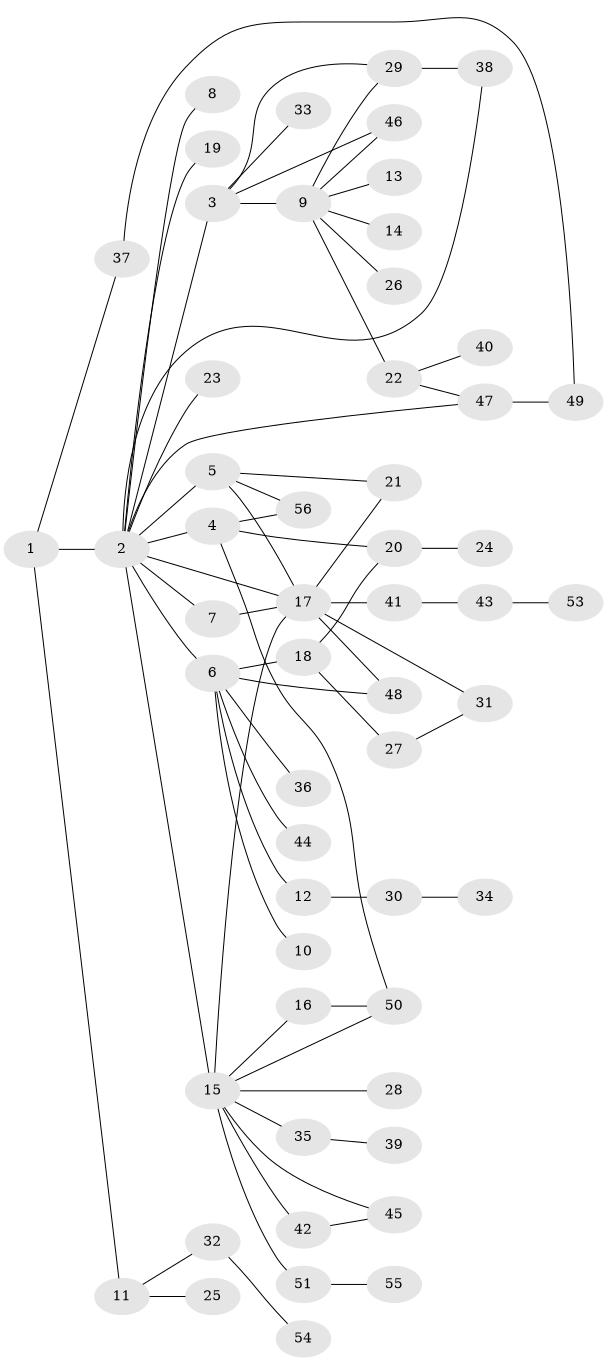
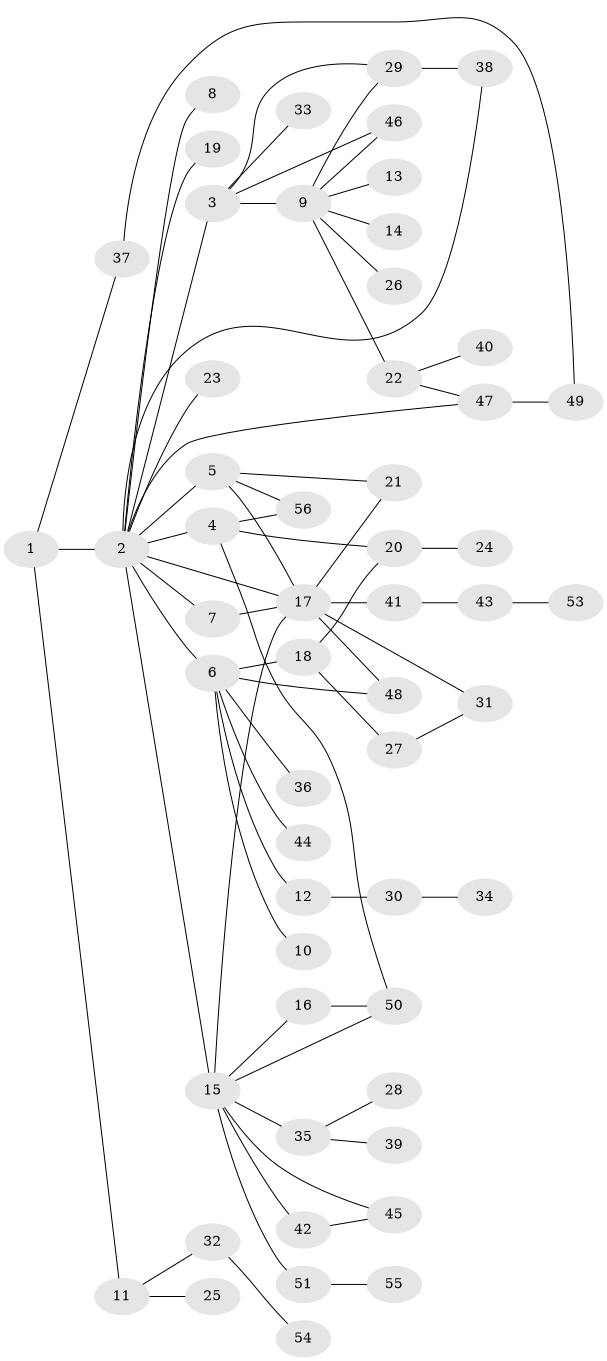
edge "15" -- "28": now "35" -- "28"
